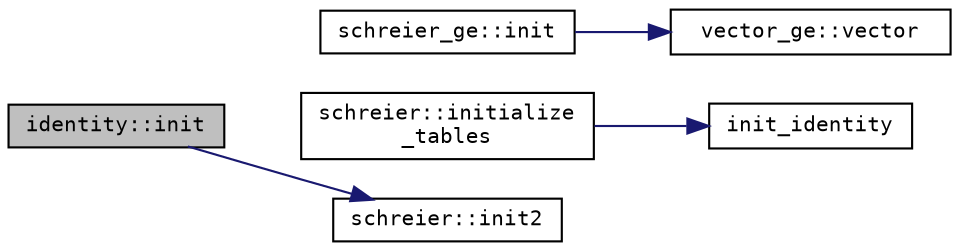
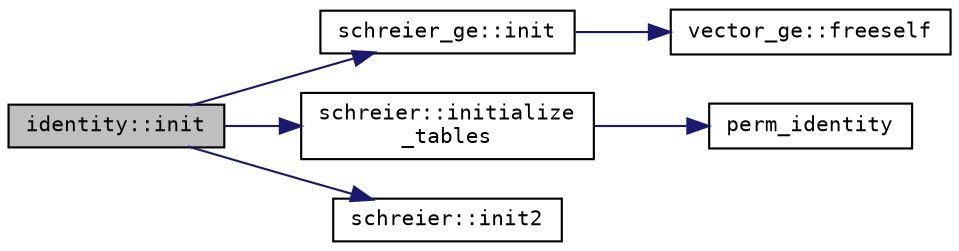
node "vector_ge::vector": label "vector_ge::vector" -> "vector_ge::freeself"
edge "identity::init" -> "schreier_ge::init": added
edge "identity::init" -> "schreier::initialize _tables": added
node "init_identity": label "init_identity" -> "perm_identity"
